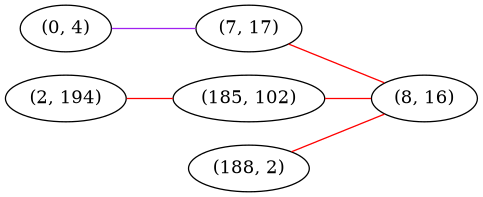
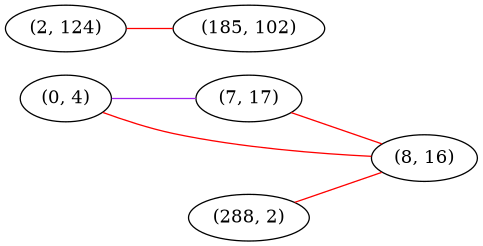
node "(2, 194)": label "(2, 194)" -> "(2, 124)"
edge "(185, 102)" -- "(8, 16)": now "(0, 4)" -- "(8, 16)"
node "(188, 2)": label "(188, 2)" -> "(288, 2)"
